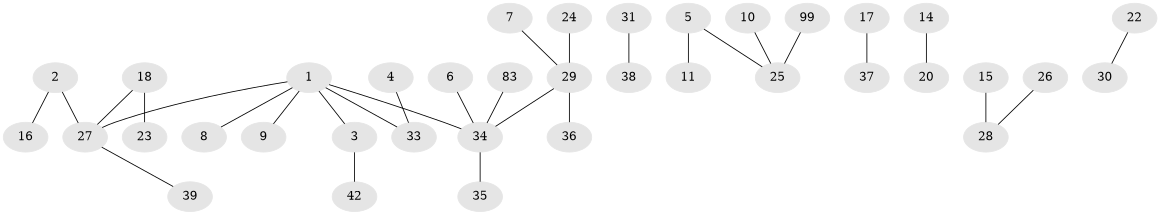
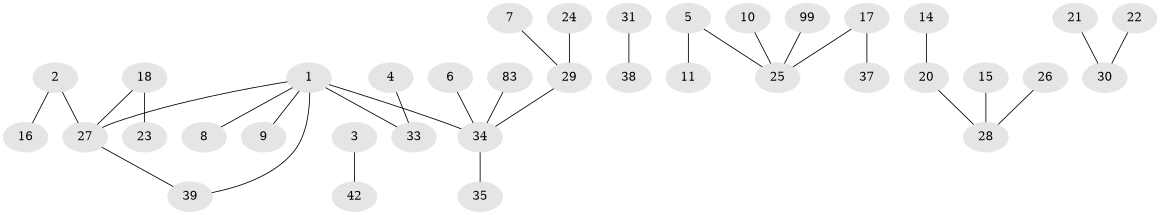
node "21": added
edge "17" -- "25": added
edge "1" -- "3": now "1" -- "39"
edge "20" -- "28": added
node "36": removed
